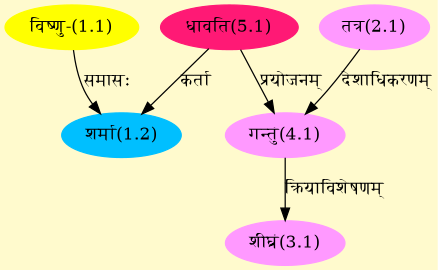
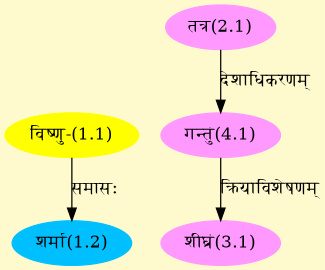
node "धावति(5.1)": removed
